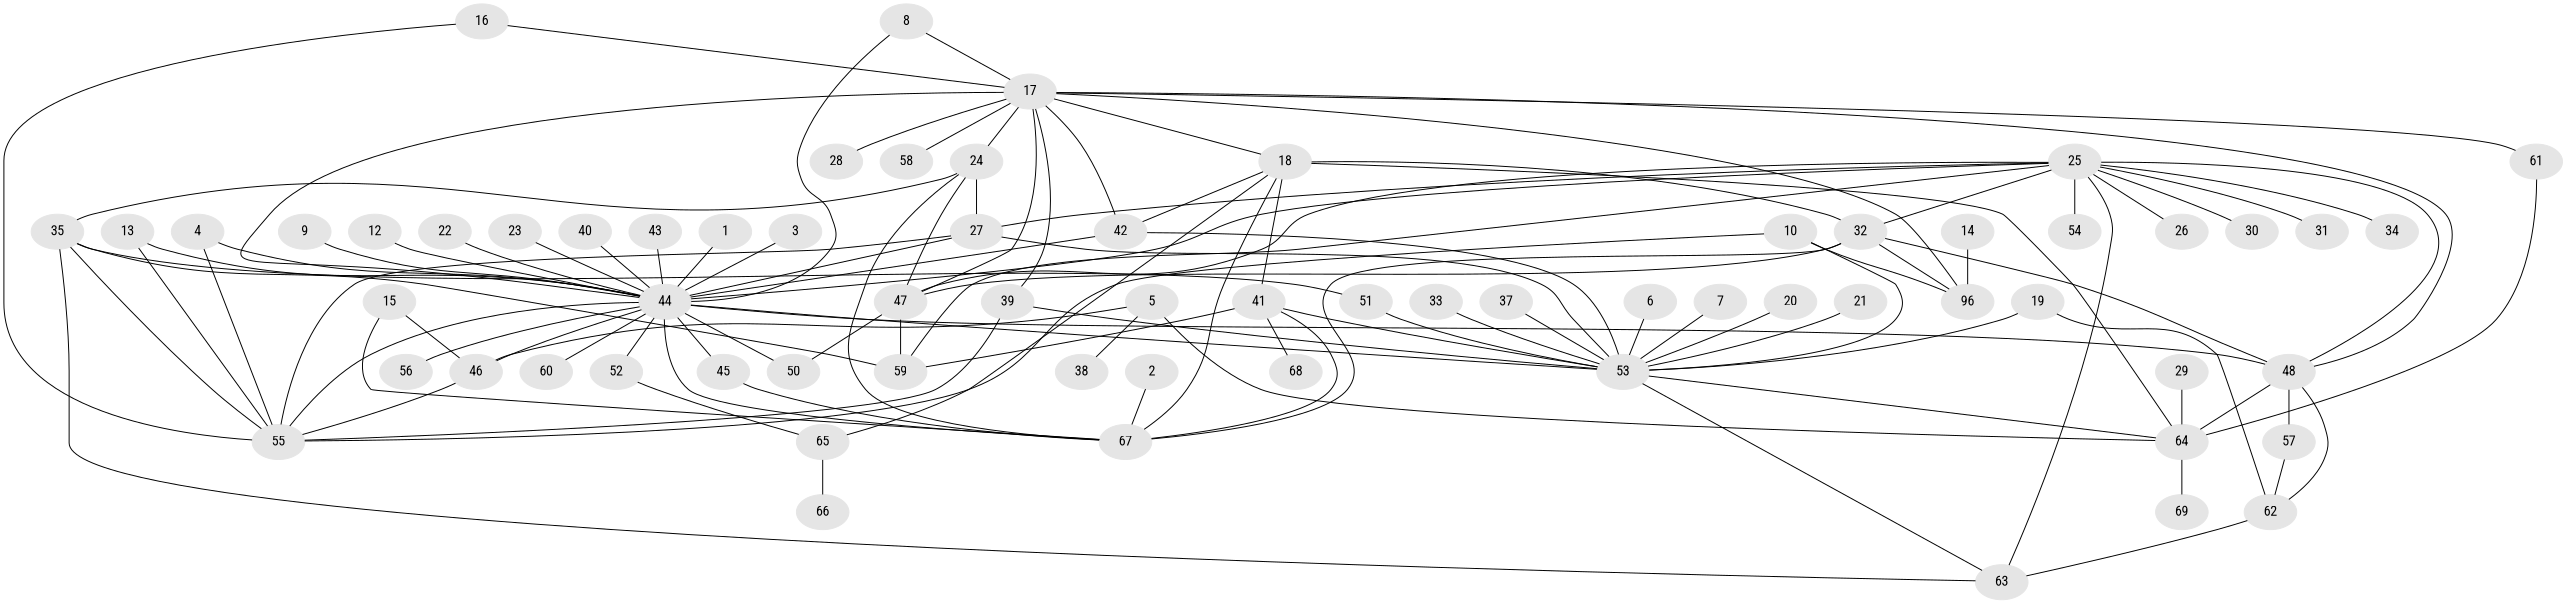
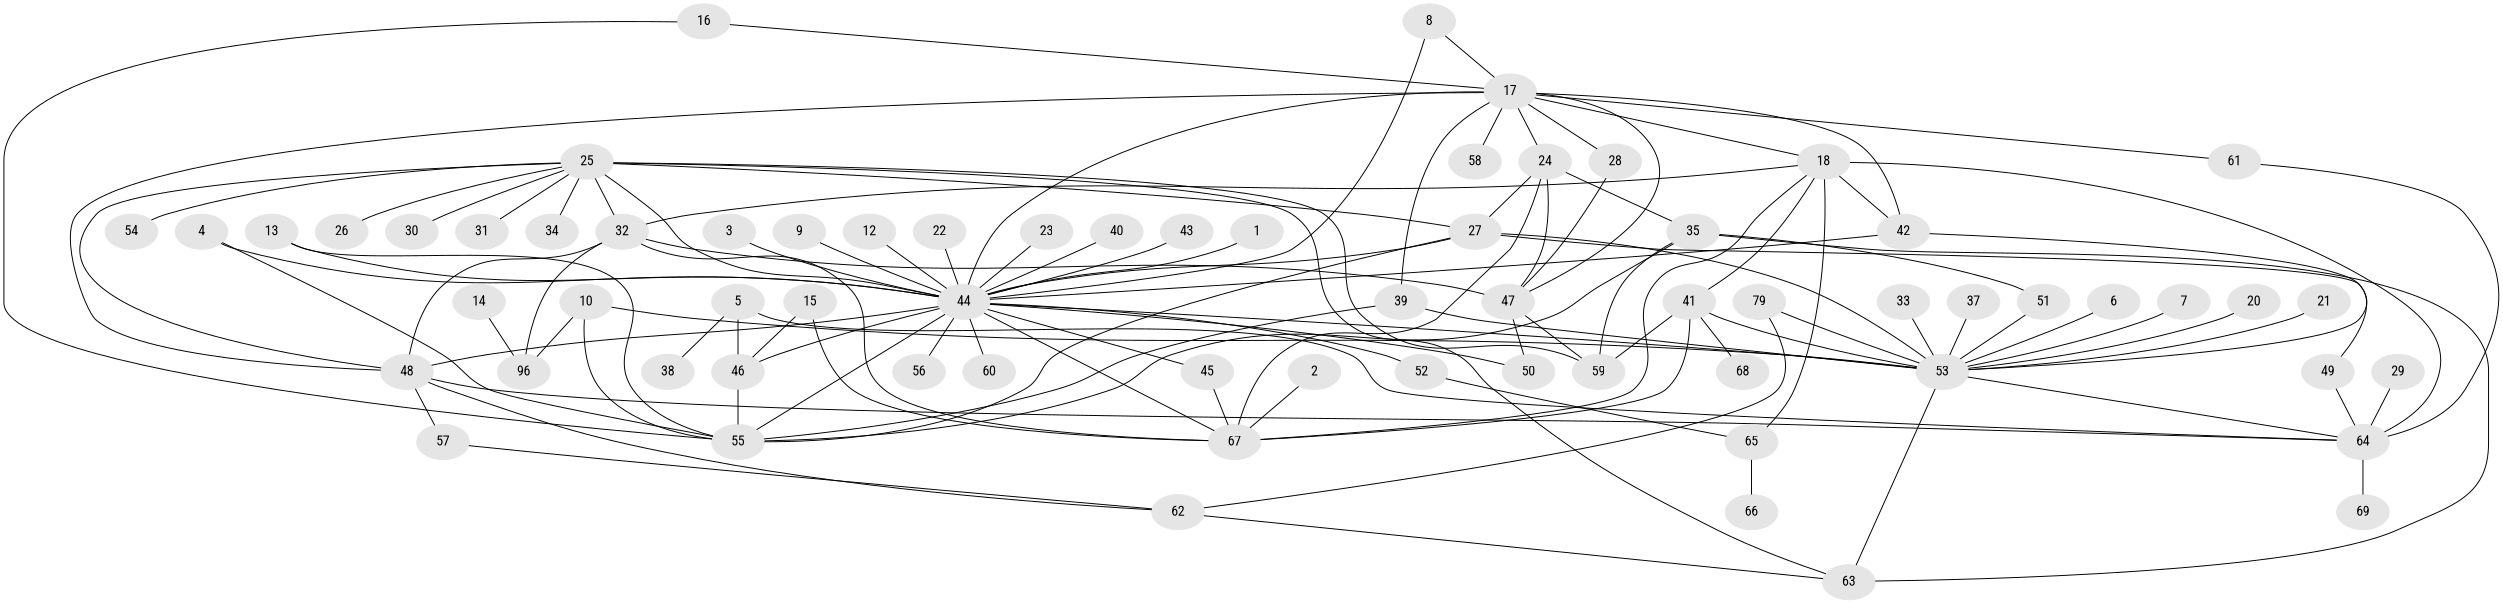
edge "17" -- "96": removed
edge "25" -- "47": now "28" -- "47"
node "19": label "19" -> "79"
node "49": added
